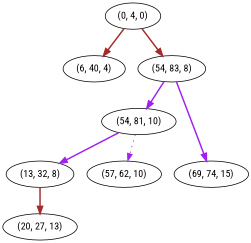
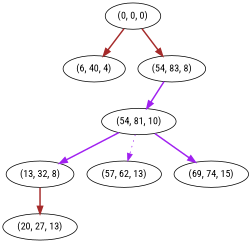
node "(0, 4, 0)": label "(0, 4, 0)" -> "(0, 0, 0)"
edge "(54, 83, 8)" -> "(69, 74, 15)": now "(54, 81, 10)" -> "(69, 74, 15)"
node "(57, 62, 10)": label "(57, 62, 10)" -> "(57, 62, 13)"
